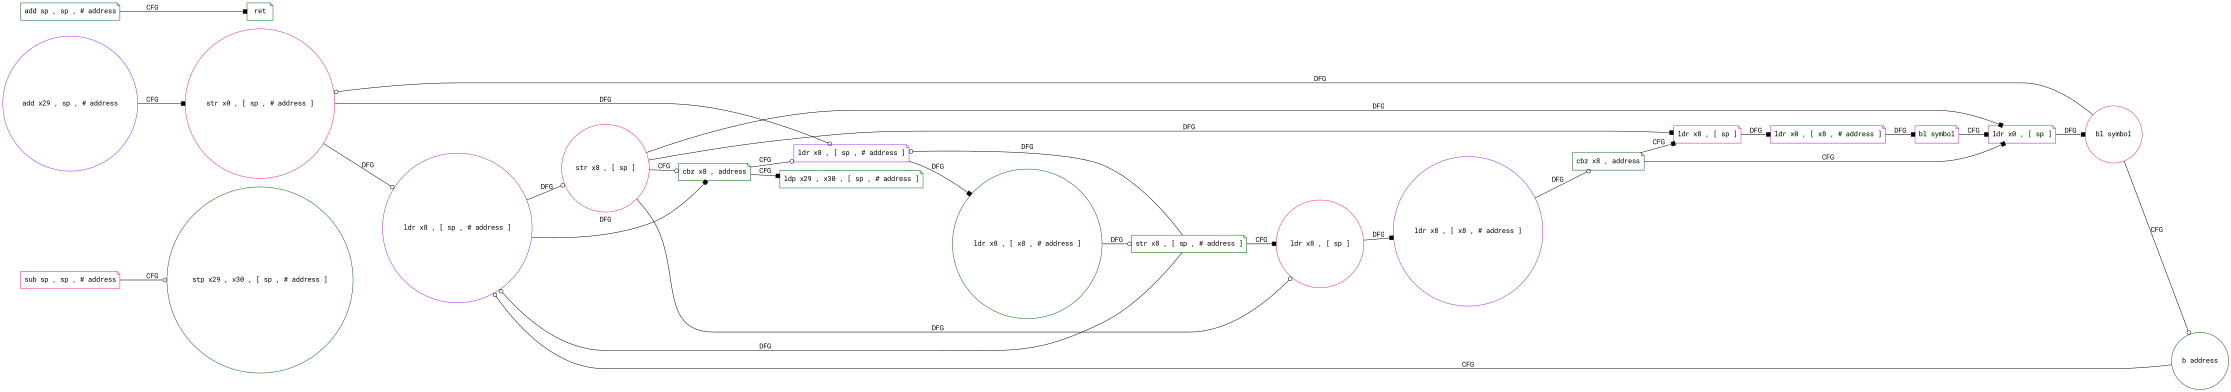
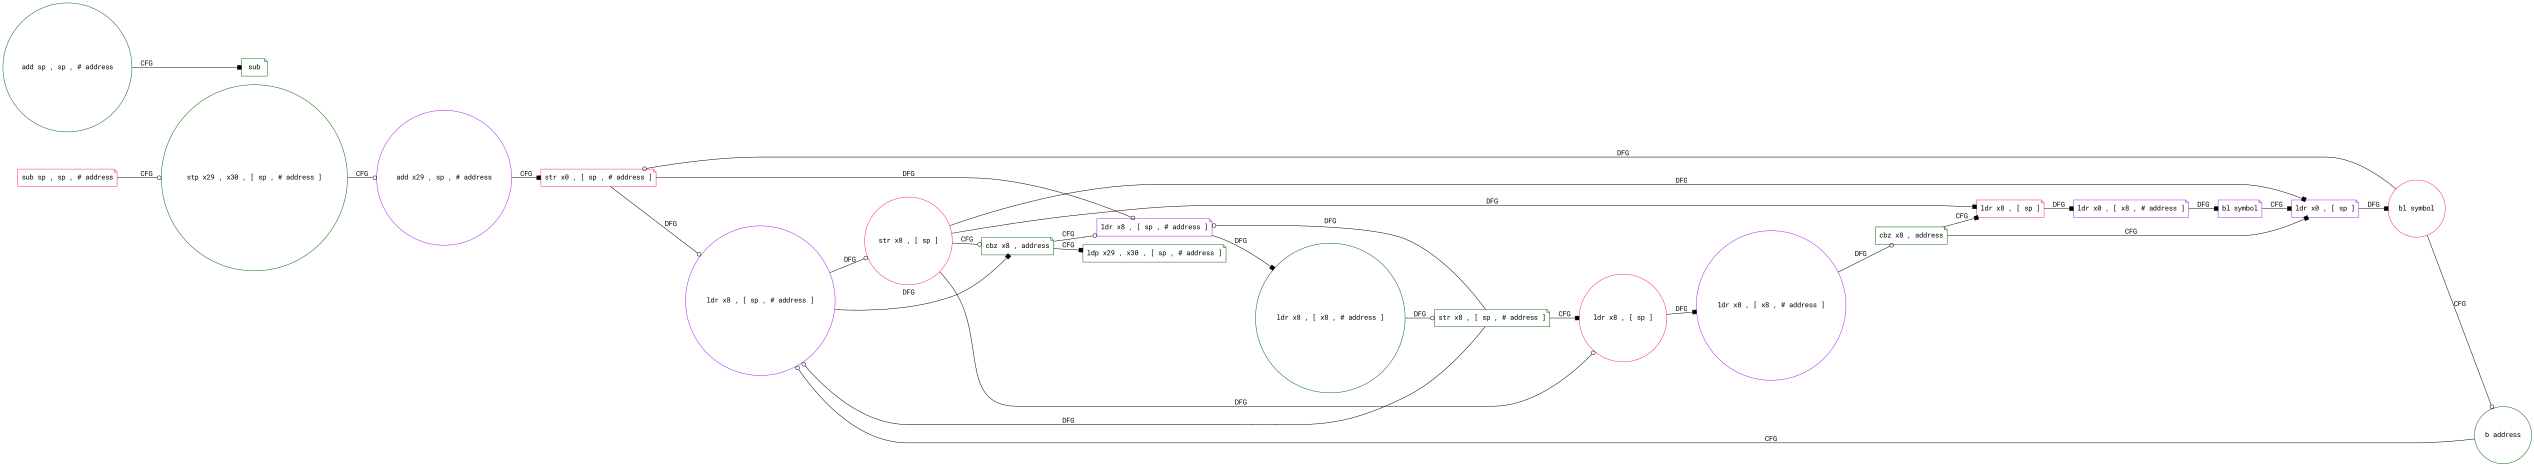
node "add sp , sp , # address": shape note -> circle
node "ret": label "ret" -> "sub"
node "str x0 , [ sp , # address ]": shape circle -> note
edge "stp x29 , x30 , [ sp , # address ]" -> "add x29 , sp , # address": added, label "CFG"
